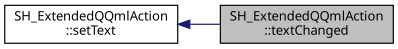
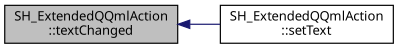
edge "SH_ExtendedQQmlAction ::textChanged" -> "SH_ExtendedQQmlAction ::setText": reversed
